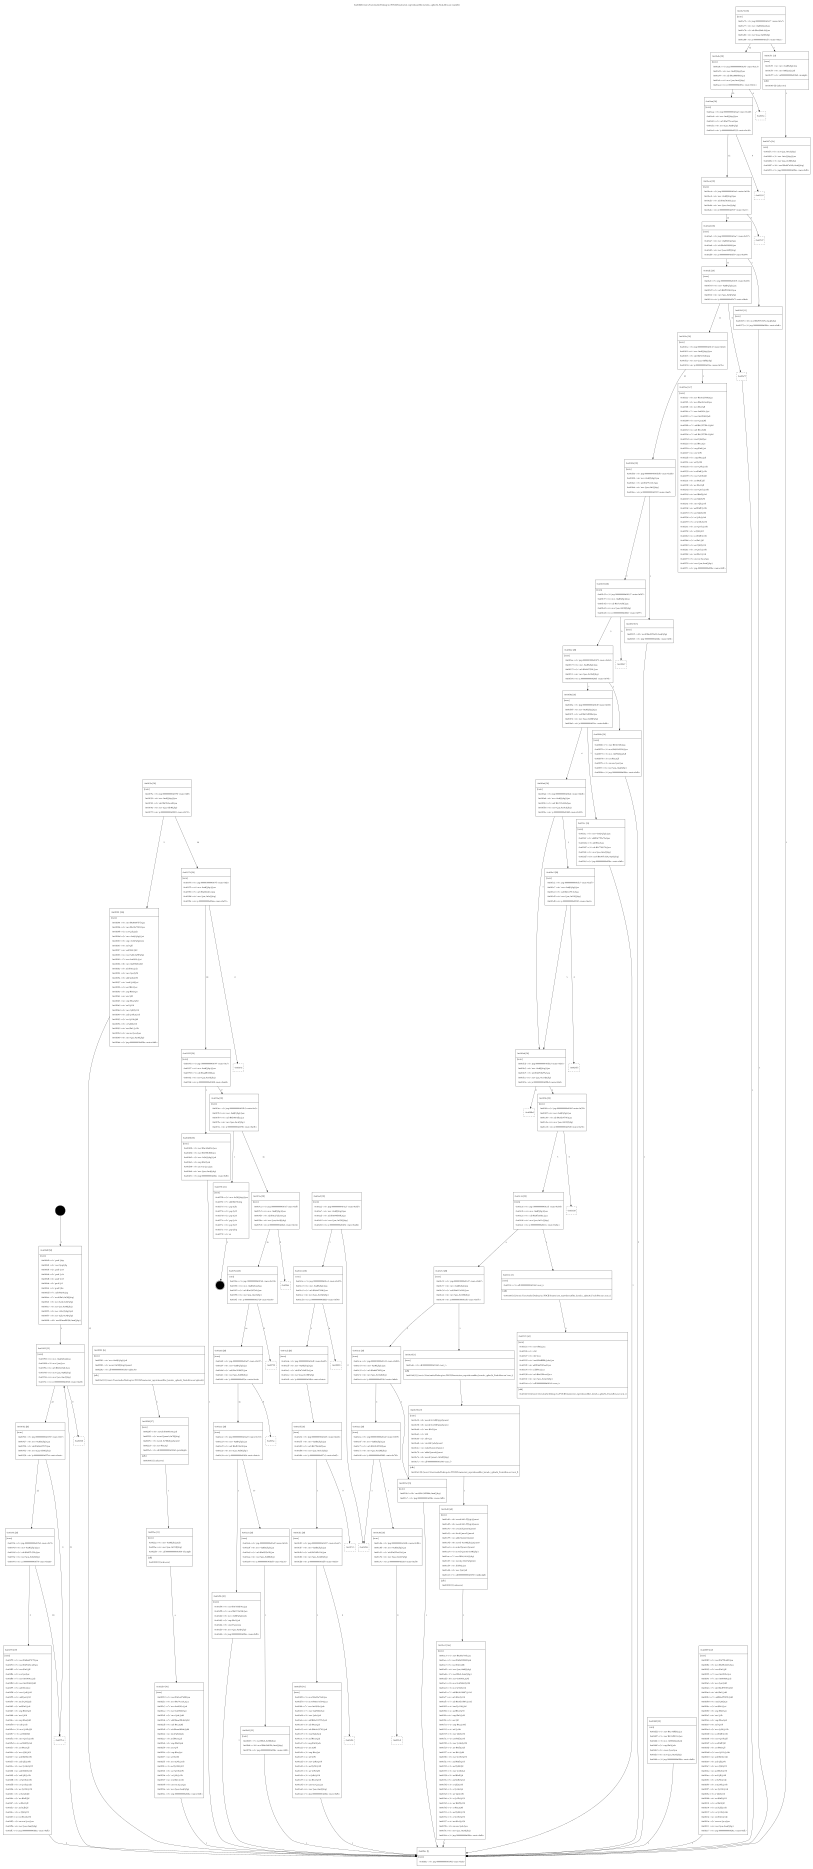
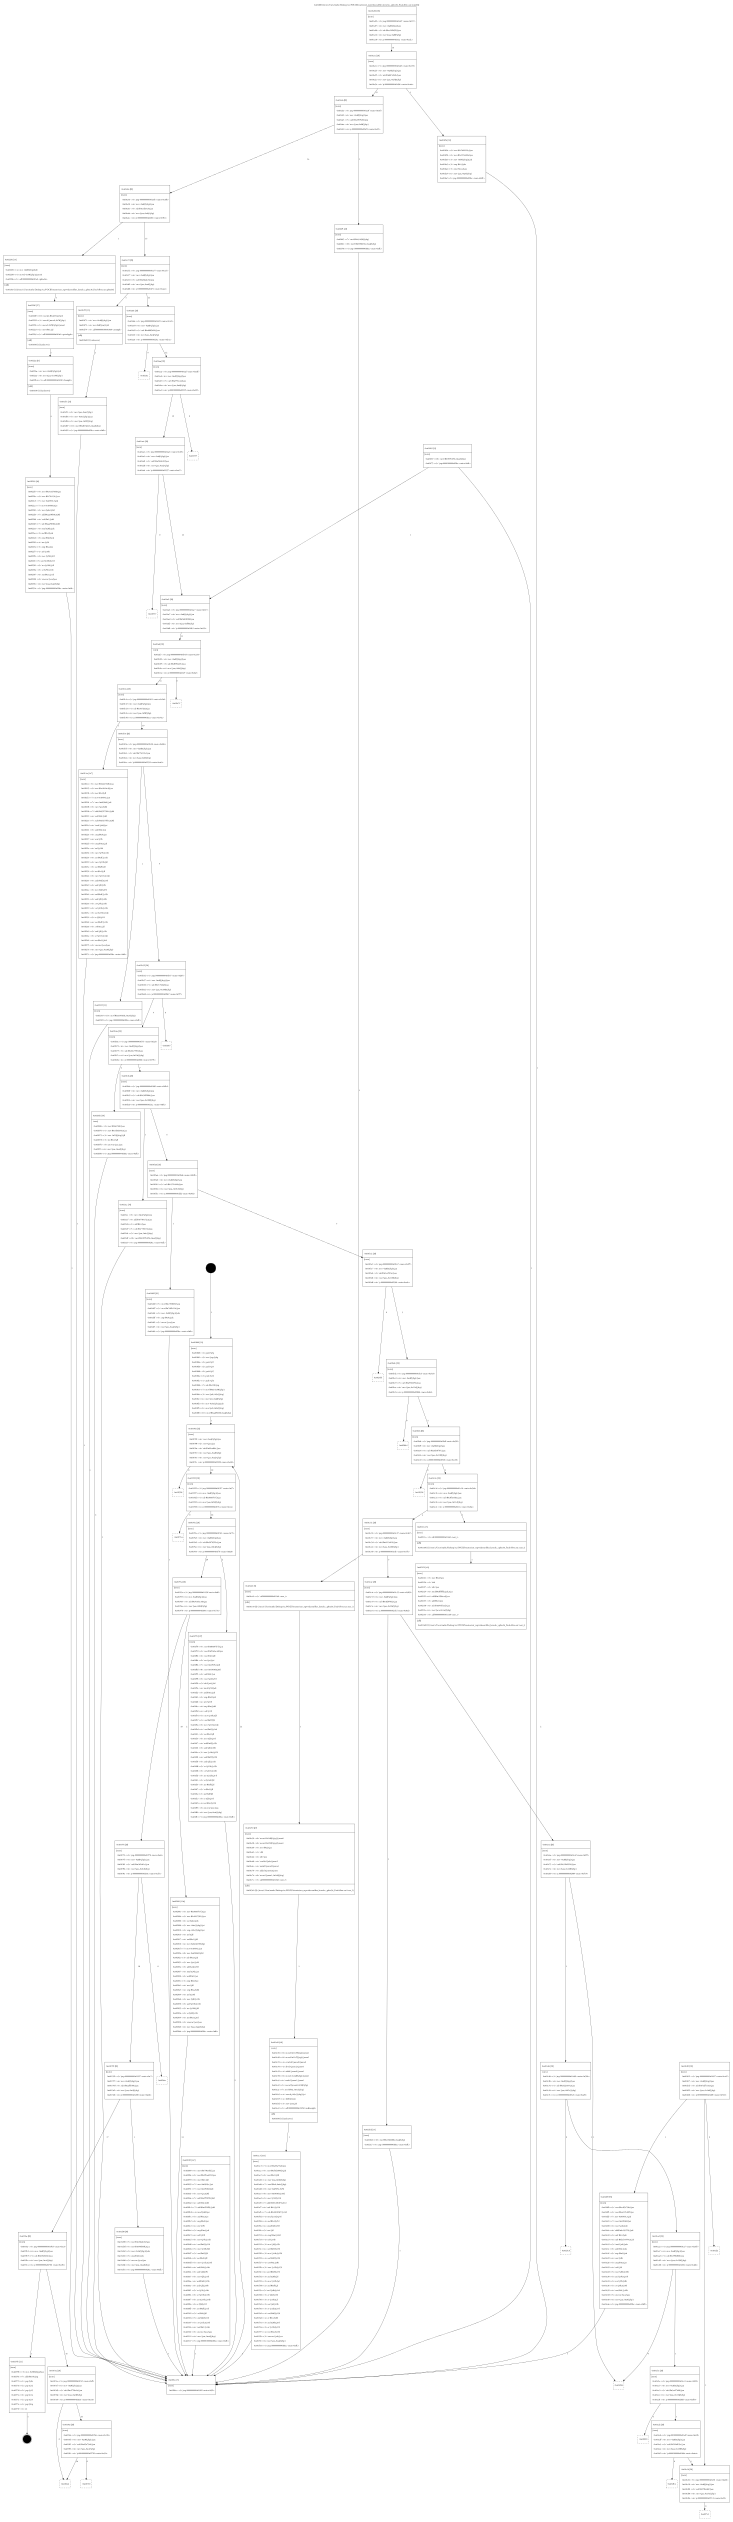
node "0x401a56 [28]": added
edge "0x401ae2 [28]" -> "0x401f69 [15]": reversed
edge "0x401ba6 [28]" -> "0x401bde [28]": now "0x401ba6 [28]" -> "0x401dd2 [30]"
edge "0x40247f" -> "0x4028cc [5]": now "0x4021ee [147]" -> "0x4028cc [5]"
edge "0x4019e6 [28]" -> "0x401a02 [28]": now "0x4019e6 [28]" -> "0x4026e6"
node "0x4025ac": removed
edge "0x401cf6 [28]" -> "0x401d12 [28]": reversed
edge "0x40193e [28]" -> "0x4027b4": now "0x40193e [28]" -> "0x40195a [28]"
edge "0x401c86 [28]" -> "0x401ca2 [28]": added, label "1"
node "0x401db4": added
